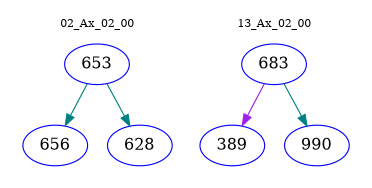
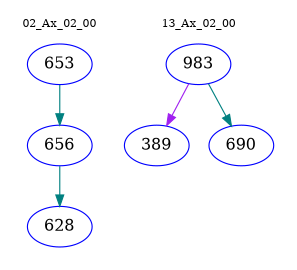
node "683": label "683" -> "983"
edge "653" -> "628": now "656" -> "628"
node "990": label "990" -> "690"
